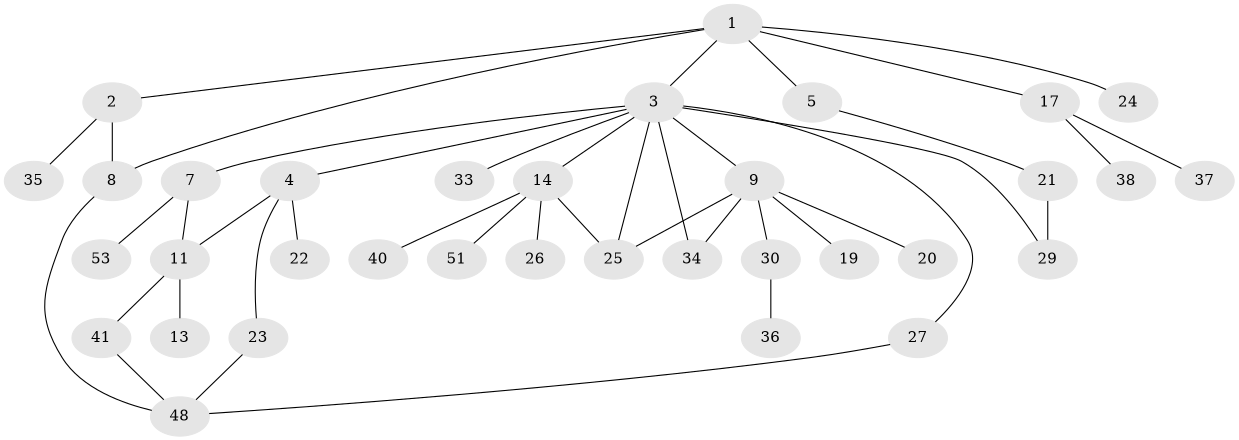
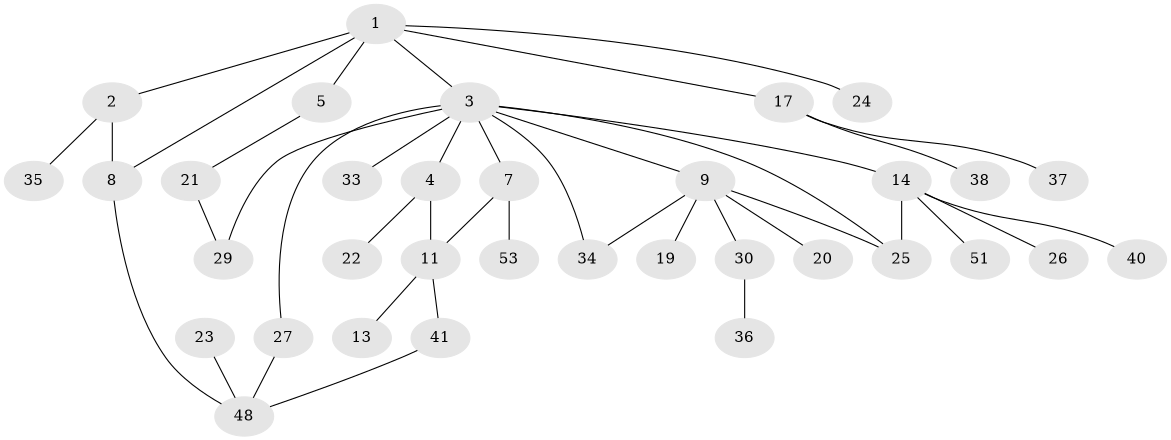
edge "4" -- "23": removed
